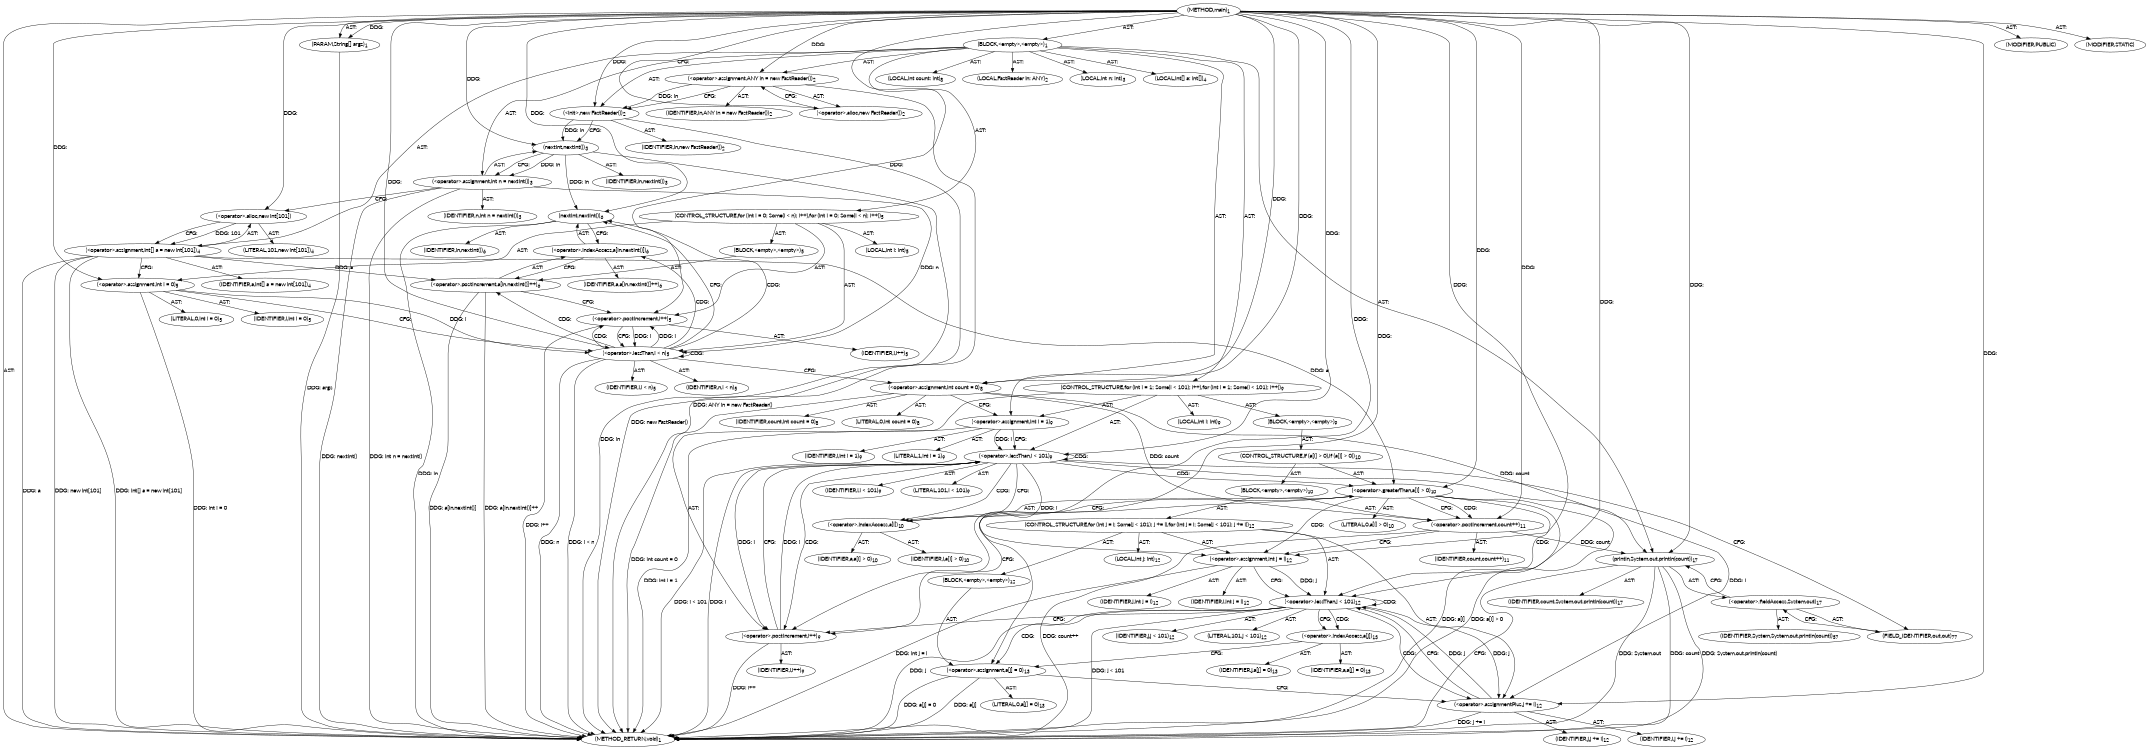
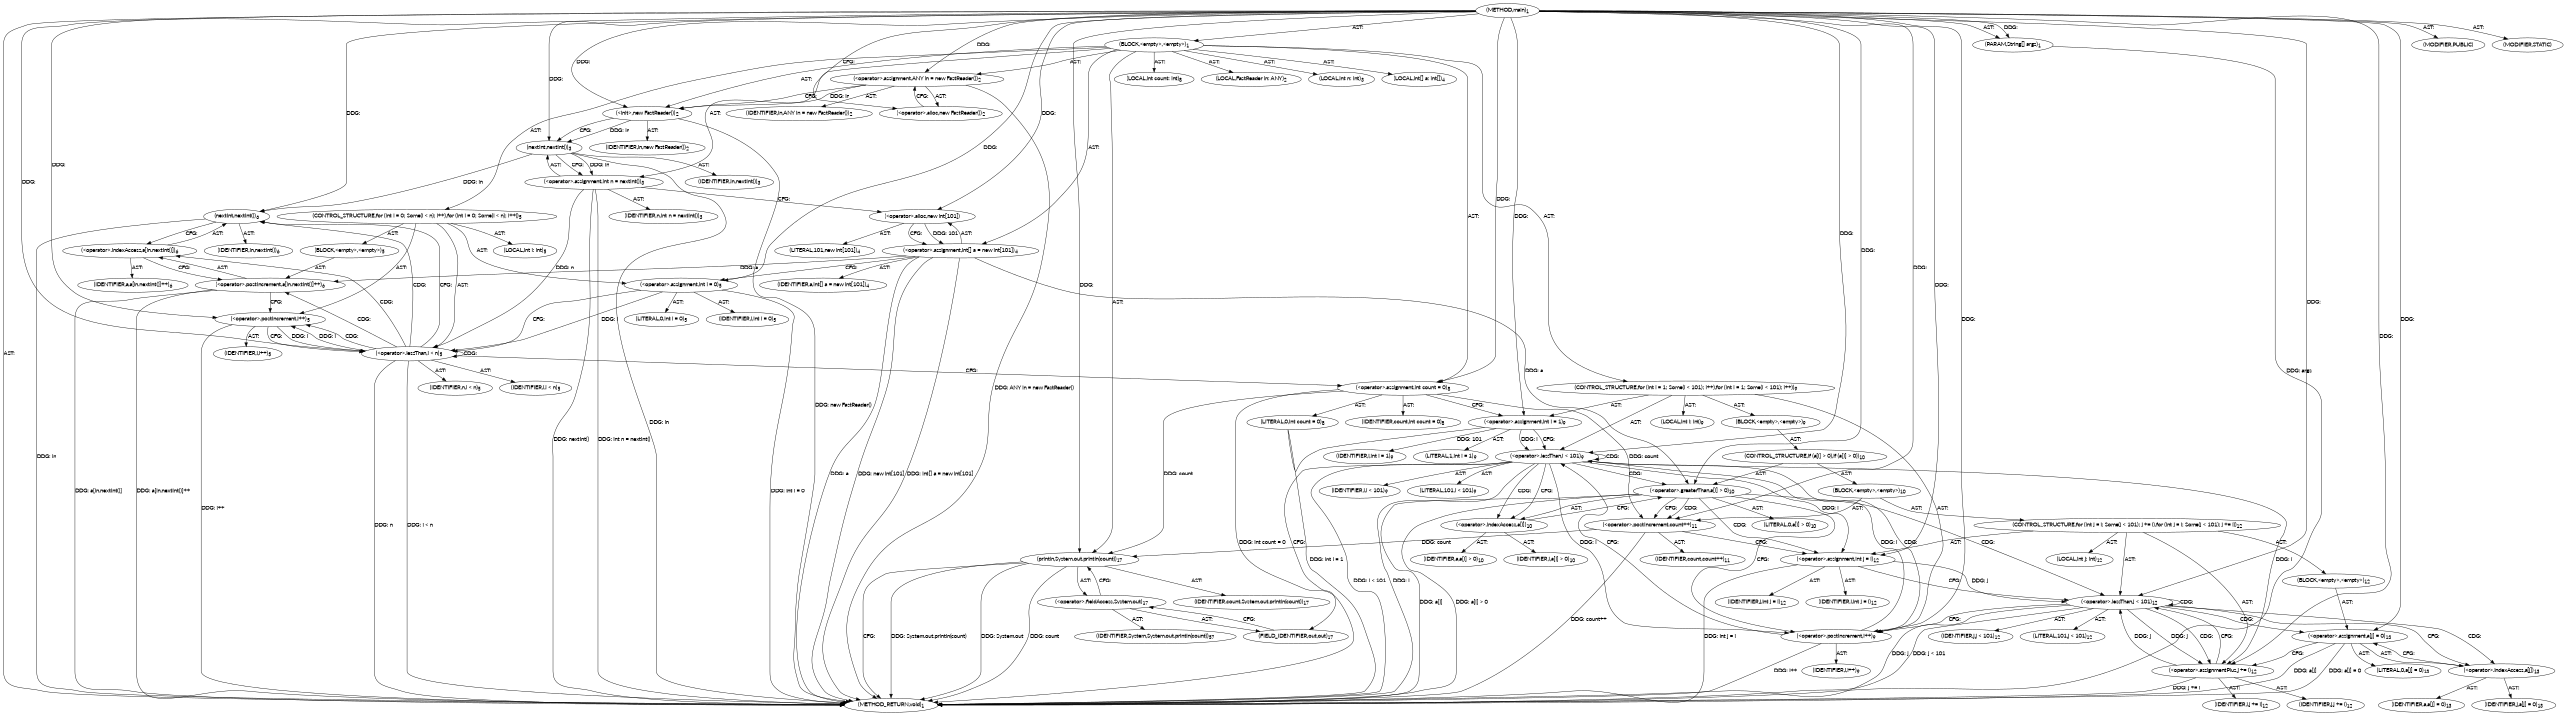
edge "(<operator>.assignment,int i = 1)" -> "(IDENTIFIER,i,int i = 1)": label "AST: " -> "DDG: 101"
node "(FIELD_IDENTIFIER,out,out)": text "77" -> "17"
edge "(<operator>.assignment,a[j] = 0)" -> "(<operator>.indexAccess,a[j])": added, label "AST:"
